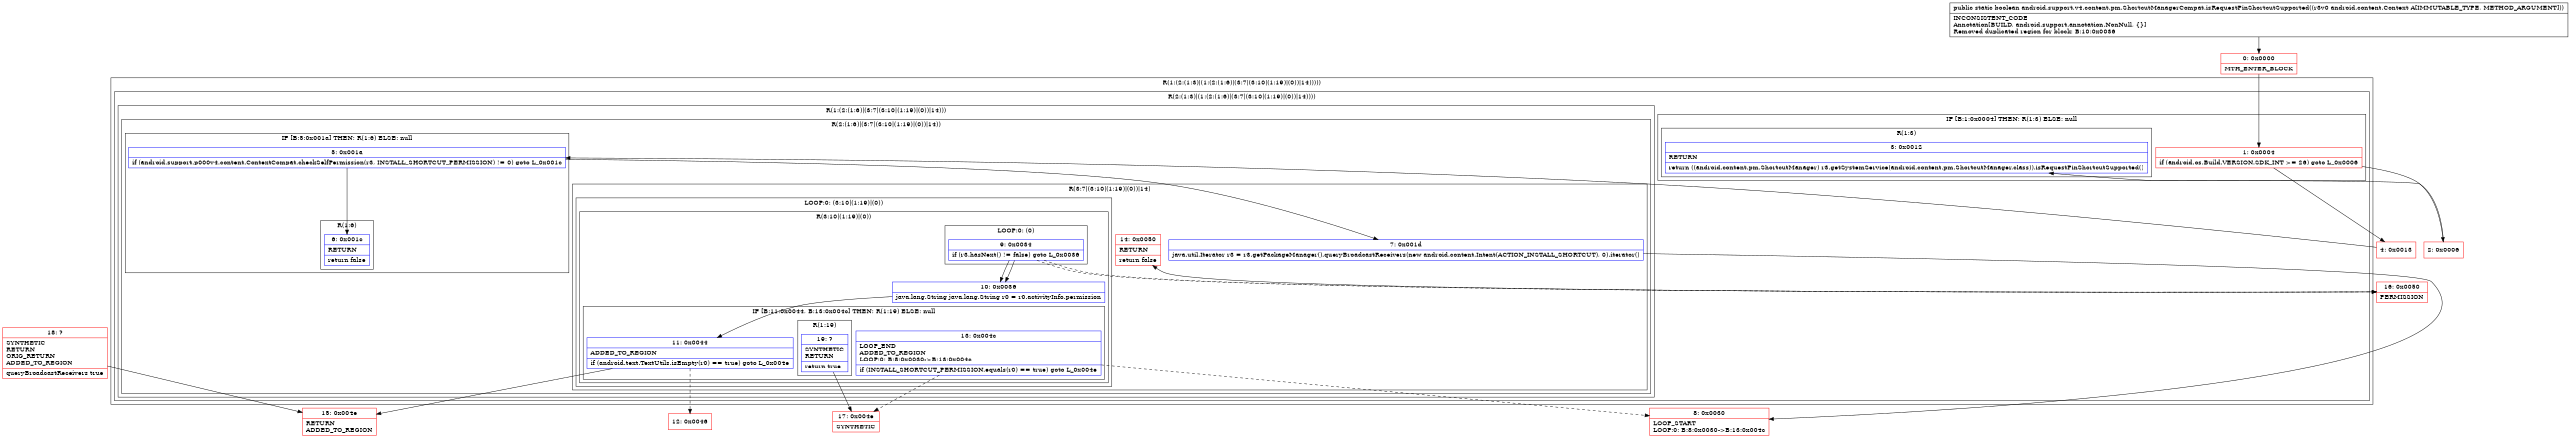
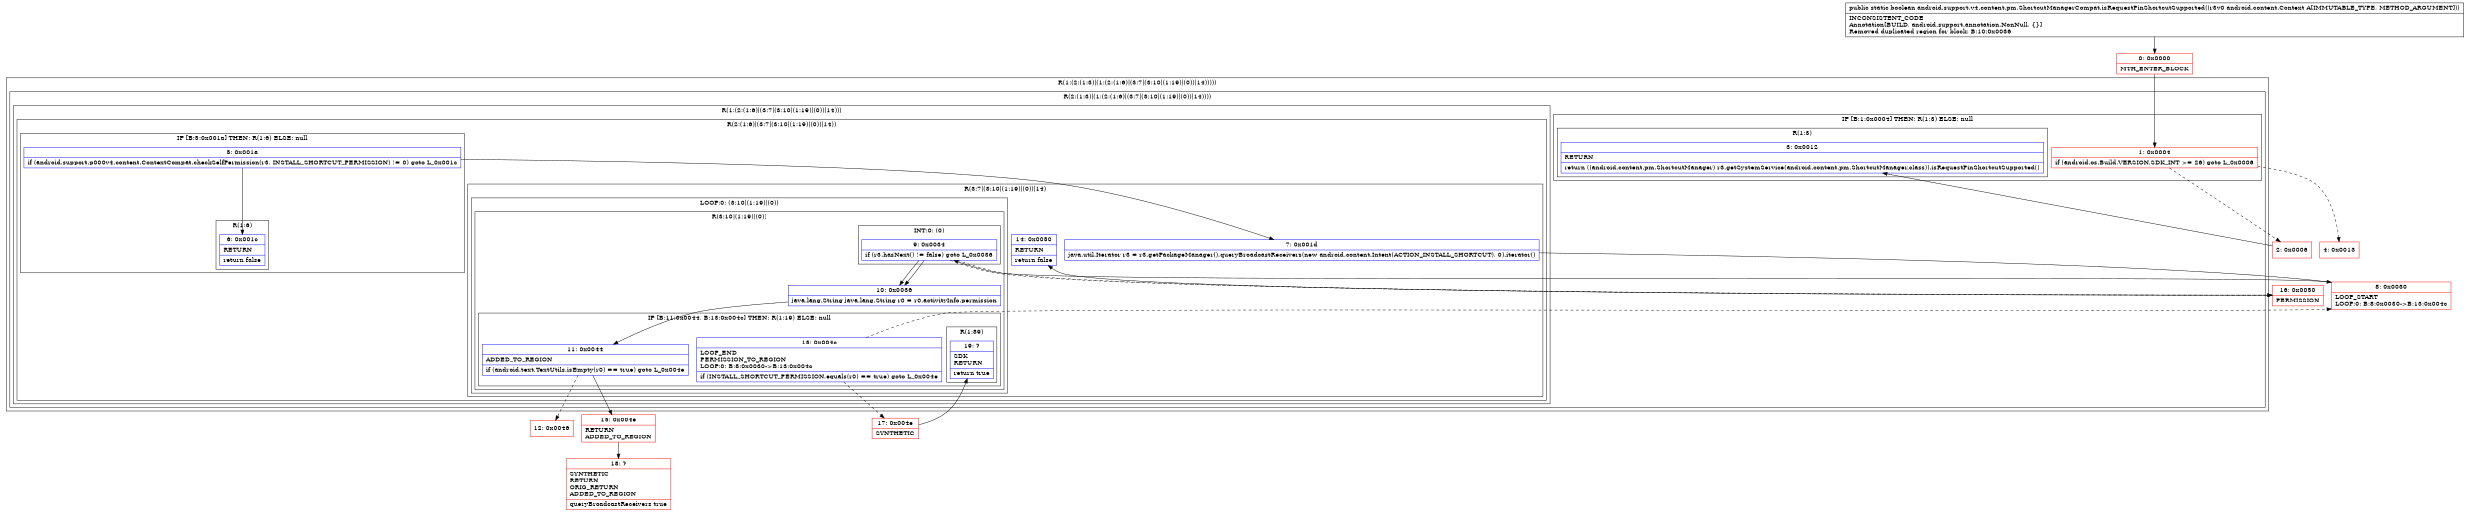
edge "4: 0x0013" -> "5: 0x001a": removed
edge "1: 0x0004" -> "2: 0x0006": style solid -> dashed
edge "1: 0x0004" -> "4: 0x0013": style solid -> dashed
cluster "LOOP:0: (0)": label "LOOP:0: (0)" -> "INT:0: (0)"
node "14: 0x0050": color red -> blue
edge "8: 0x0030" -> "9: 0x0034": added
cluster "R(1:19)": label "R(1:19)" -> "R(1:89)"
node "19: ?": text "SYNTHETIC" -> "SDK"
node "13: 0x004c": text "ADDED_TO_REGION" -> "PERMISSION_TO_REGION"
edge "18: ?" -> "15: 0x004e": reversed
edge "19: ?" -> "17: 0x004e": reversed
